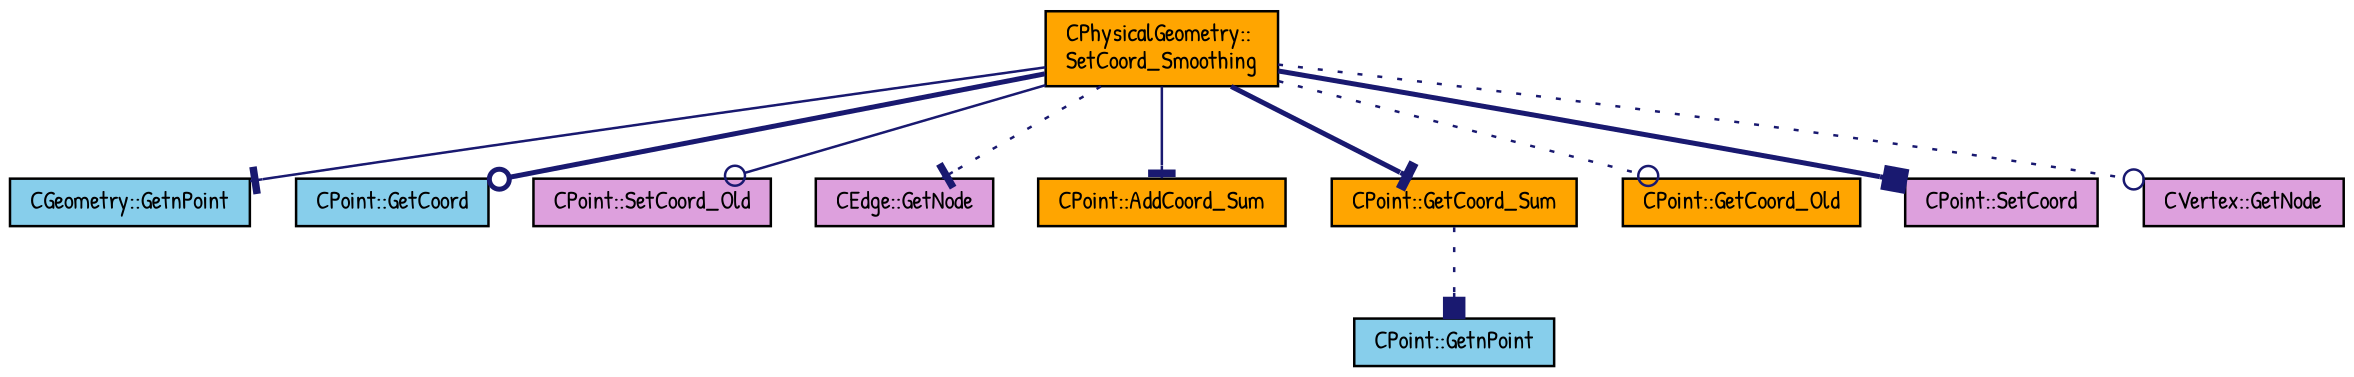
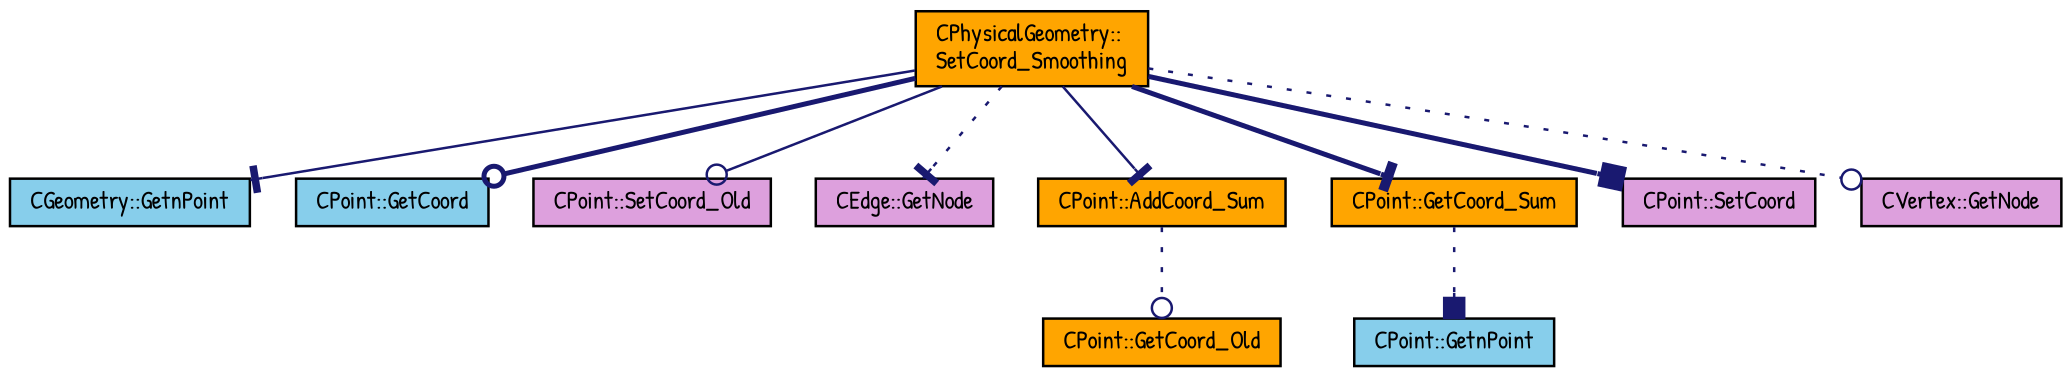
edge "CPhysicalGeometry:: SetCoord_Smoothing" -> "CPoint::GetCoord_Old": now "CPoint::AddCoord_Sum" -> "CPoint::GetCoord_Old"
